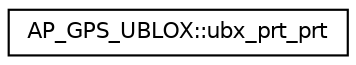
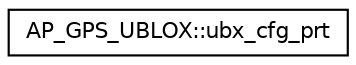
node "AP_GPS_UBLOX::ubx_prt_prt": label "AP_GPS_UBLOX::ubx_prt_prt" -> "AP_GPS_UBLOX::ubx_cfg_prt"
